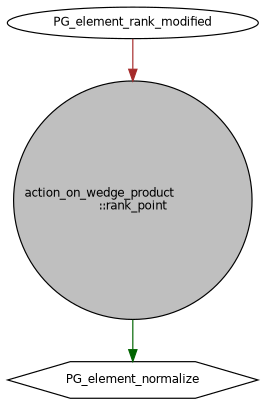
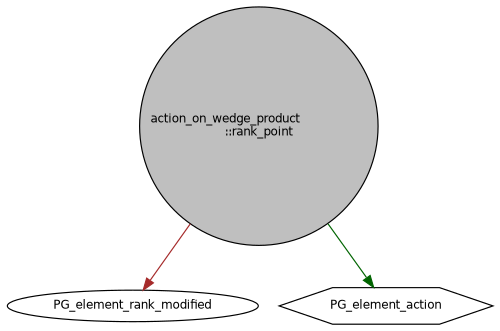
edge "PG_element_rank_modified" -> "action_on_wedge_product ::rank_point": reversed
node "PG_element_normalize": label "PG_element_normalize" -> "PG_element_action"
